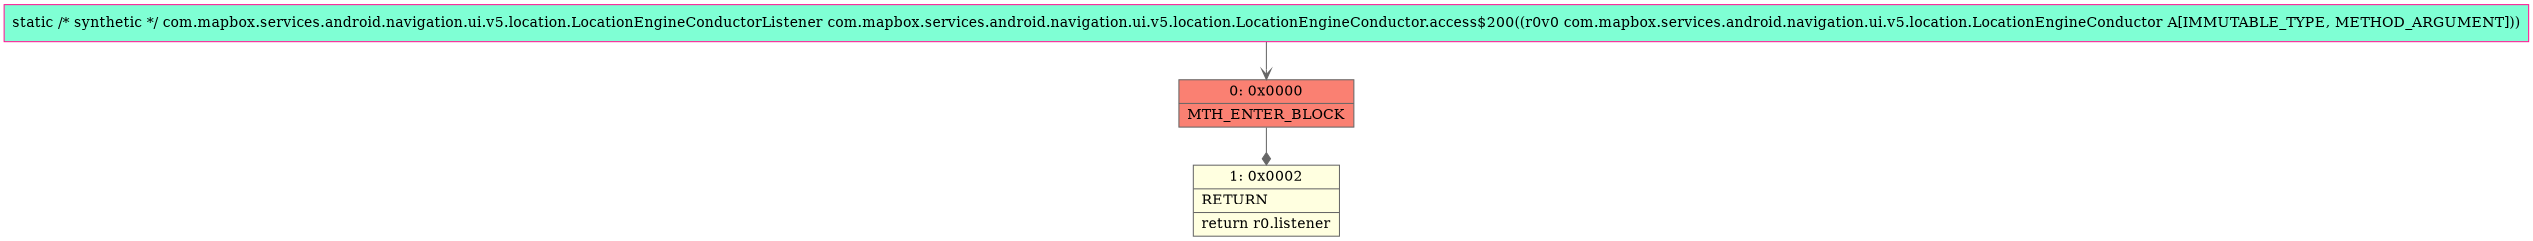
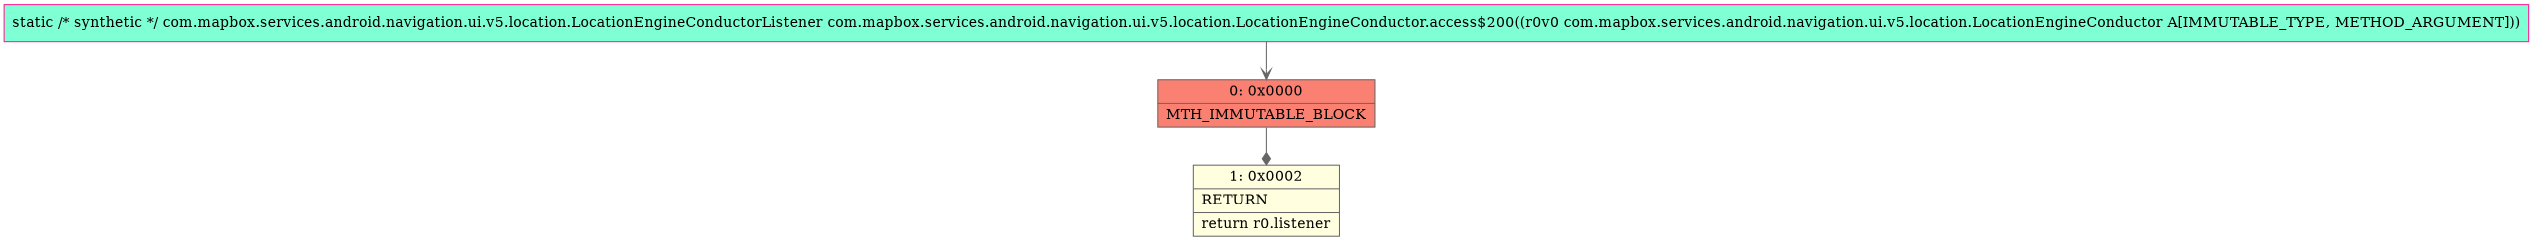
node "0: 0x0000": text "MTH_ENTER_BLOCK" -> "MTH_IMMUTABLE_BLOCK"
